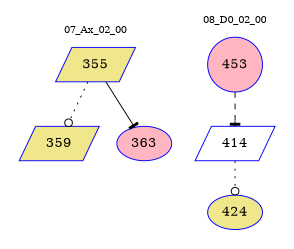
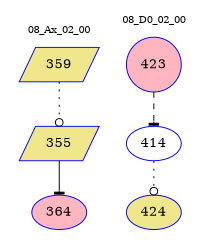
cluster "07_Ax_02_00": label "07_Ax_02_00" -> "08_Ax_02_00"
node "453": label "453" -> "423"
edge "355" -> "359": reversed
node "363": label "363" -> "364"
node "414": shape parallelogram -> ellipse
